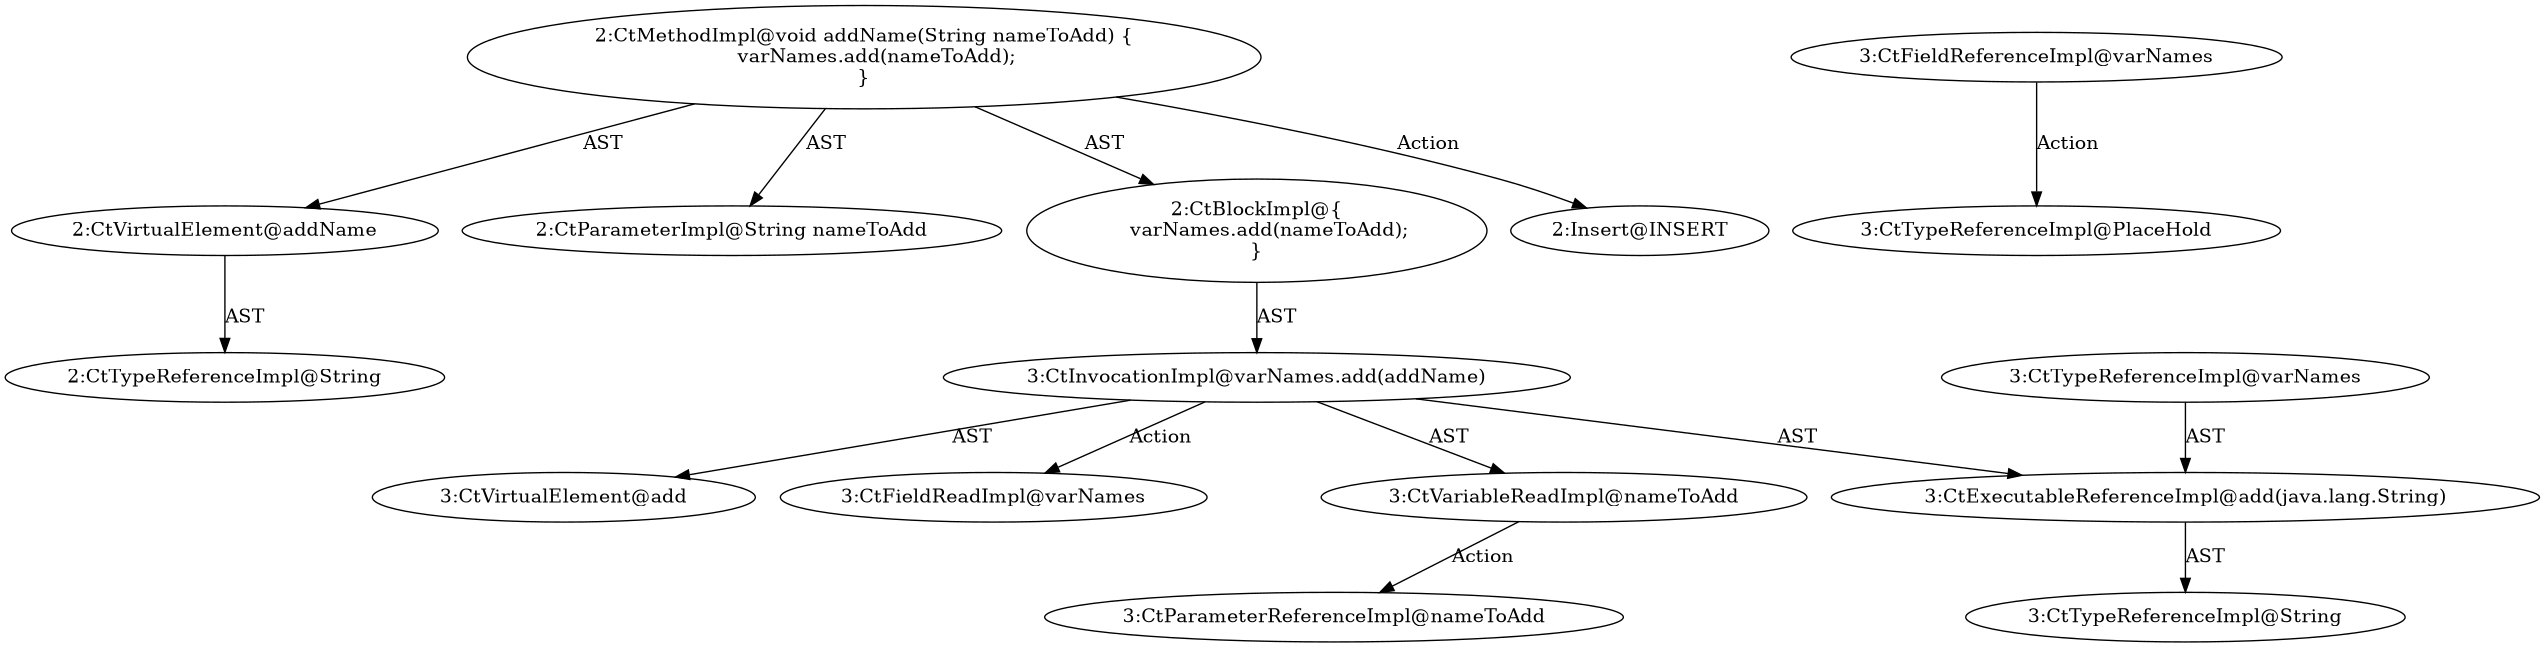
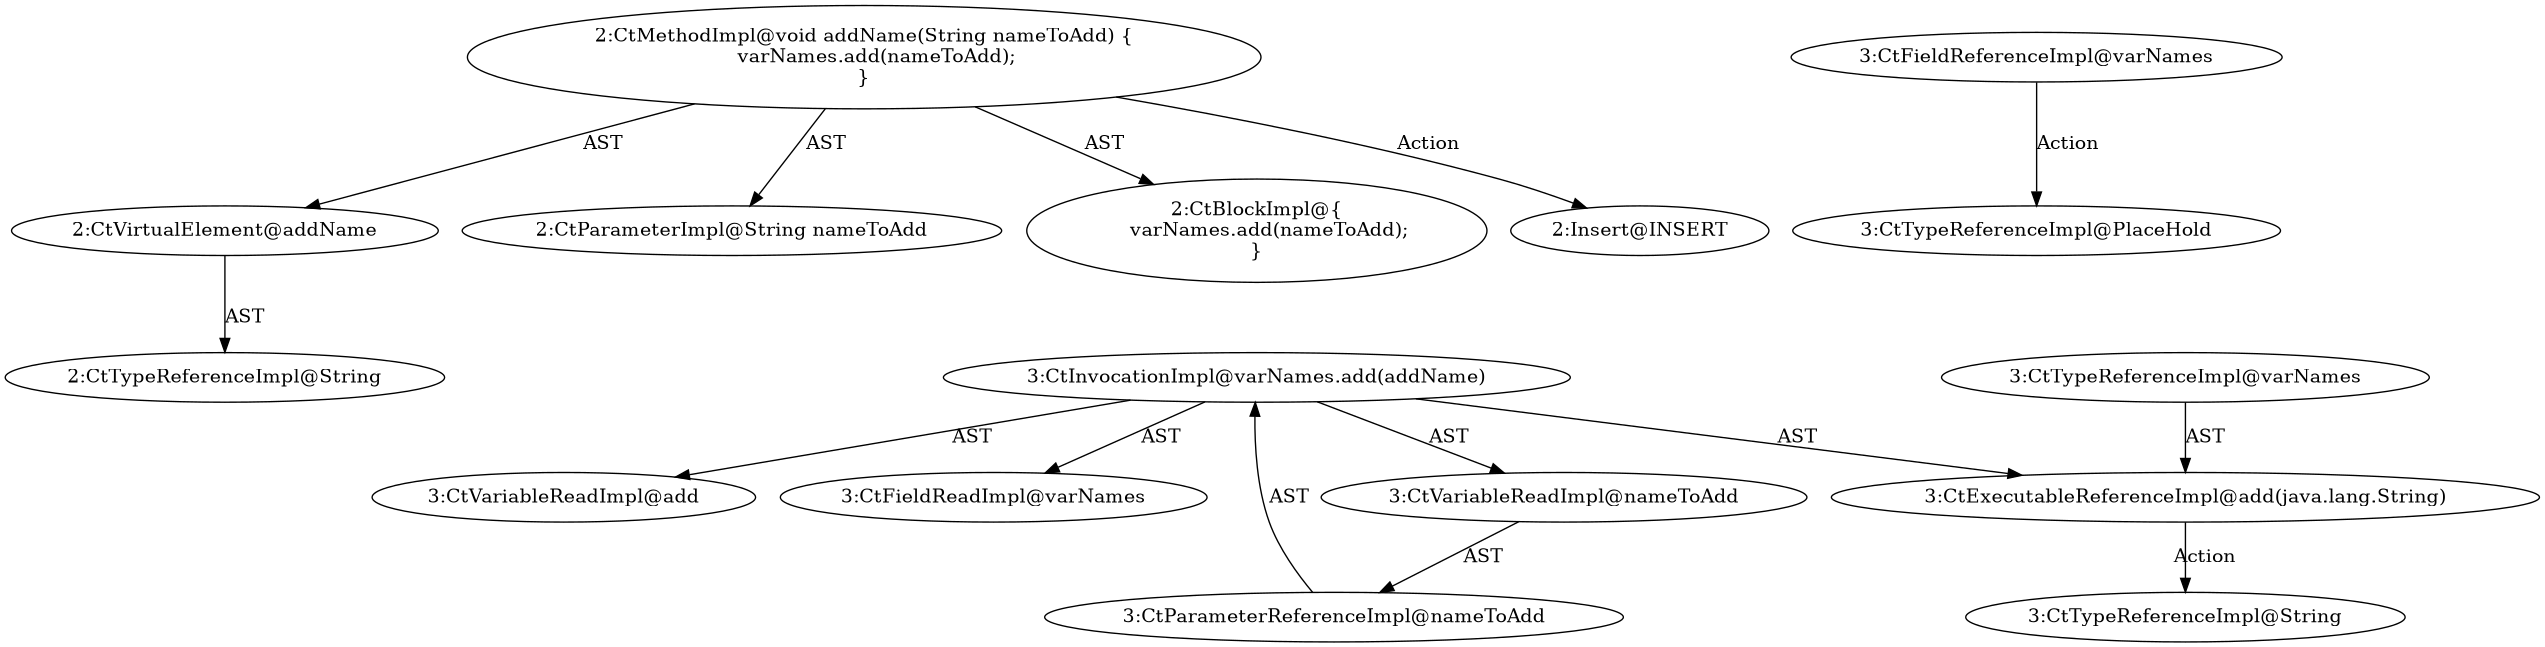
edge "2:CtBlockImpl@{ varNames.add(nameToAdd); }" -> "3:CtInvocationImpl@varNames.add(addName)": now "3:CtParameterReferenceImpl@nameToAdd" -> "3:CtInvocationImpl@varNames.add(addName)"
edge "3:CtInvocationImpl@varNames.add(addName)" -> "3:CtFieldReadImpl@varNames": label "Action" -> "AST"
node "3:CtVirtualElement@add": label "3:CtVirtualElement@add" -> "3:CtVariableReadImpl@add"
edge "3:CtVariableReadImpl@nameToAdd" -> "3:CtParameterReferenceImpl@nameToAdd": label "Action" -> "AST"
edge "3:CtExecutableReferenceImpl@add(java.lang.String)" -> "3:CtTypeReferenceImpl@String": label "AST" -> "Action"
